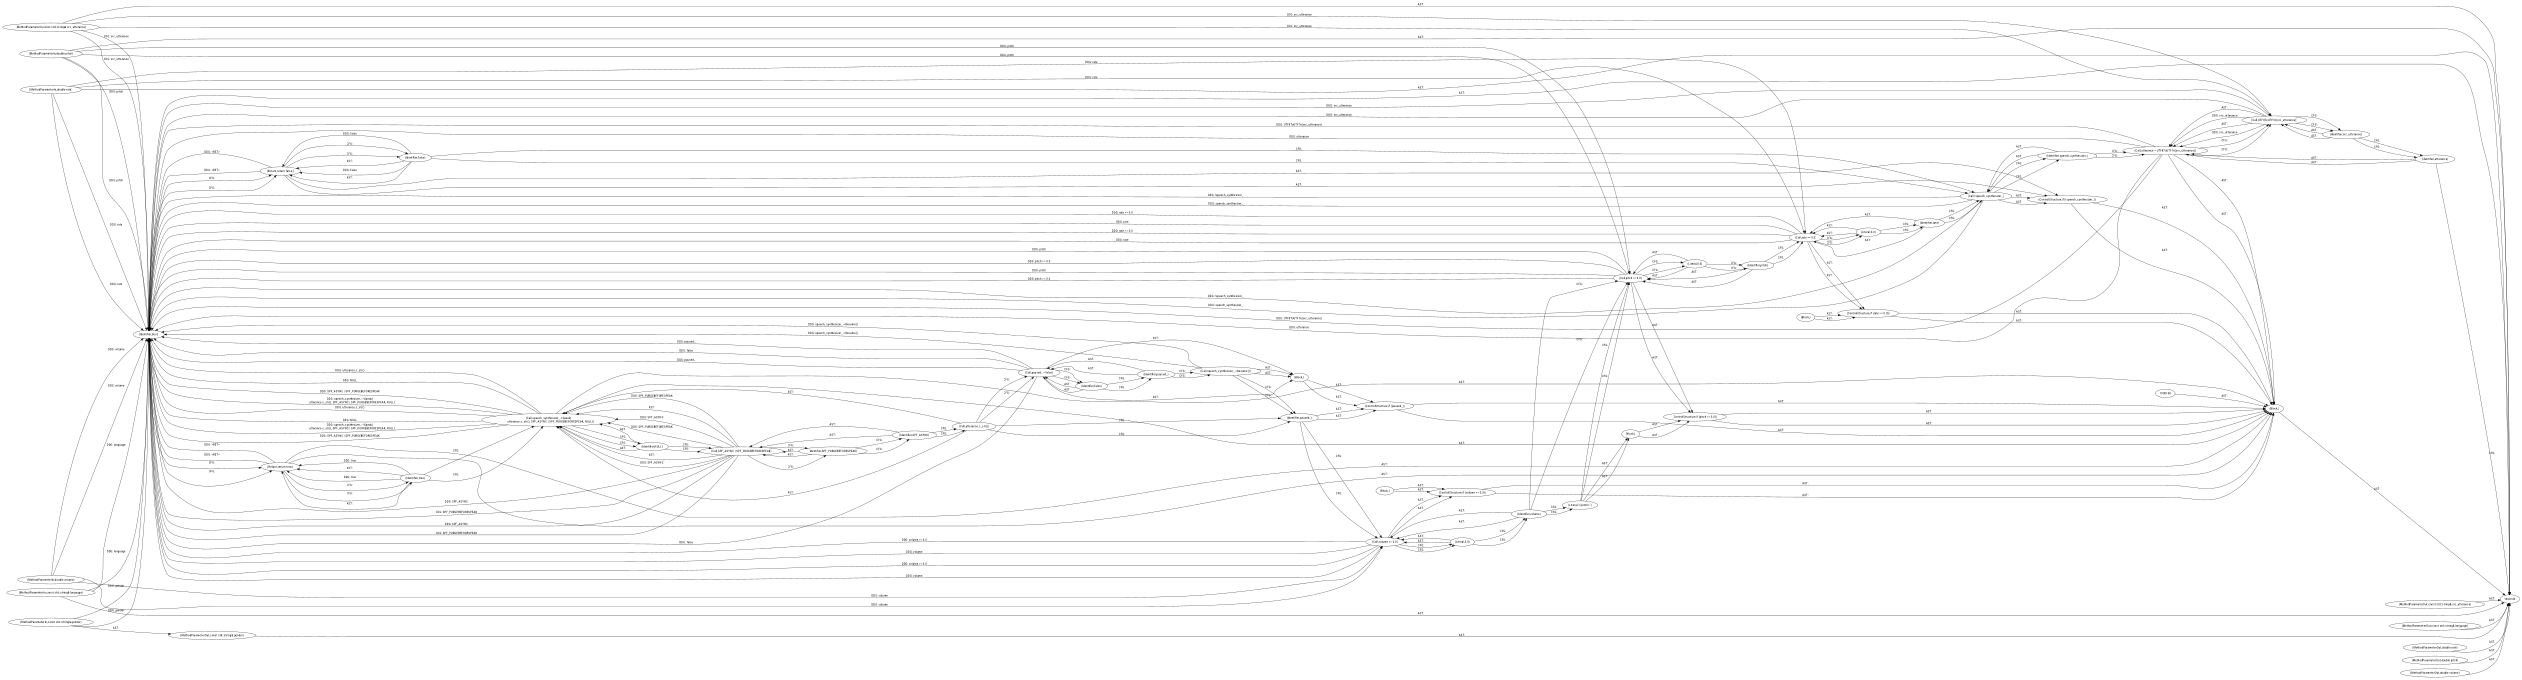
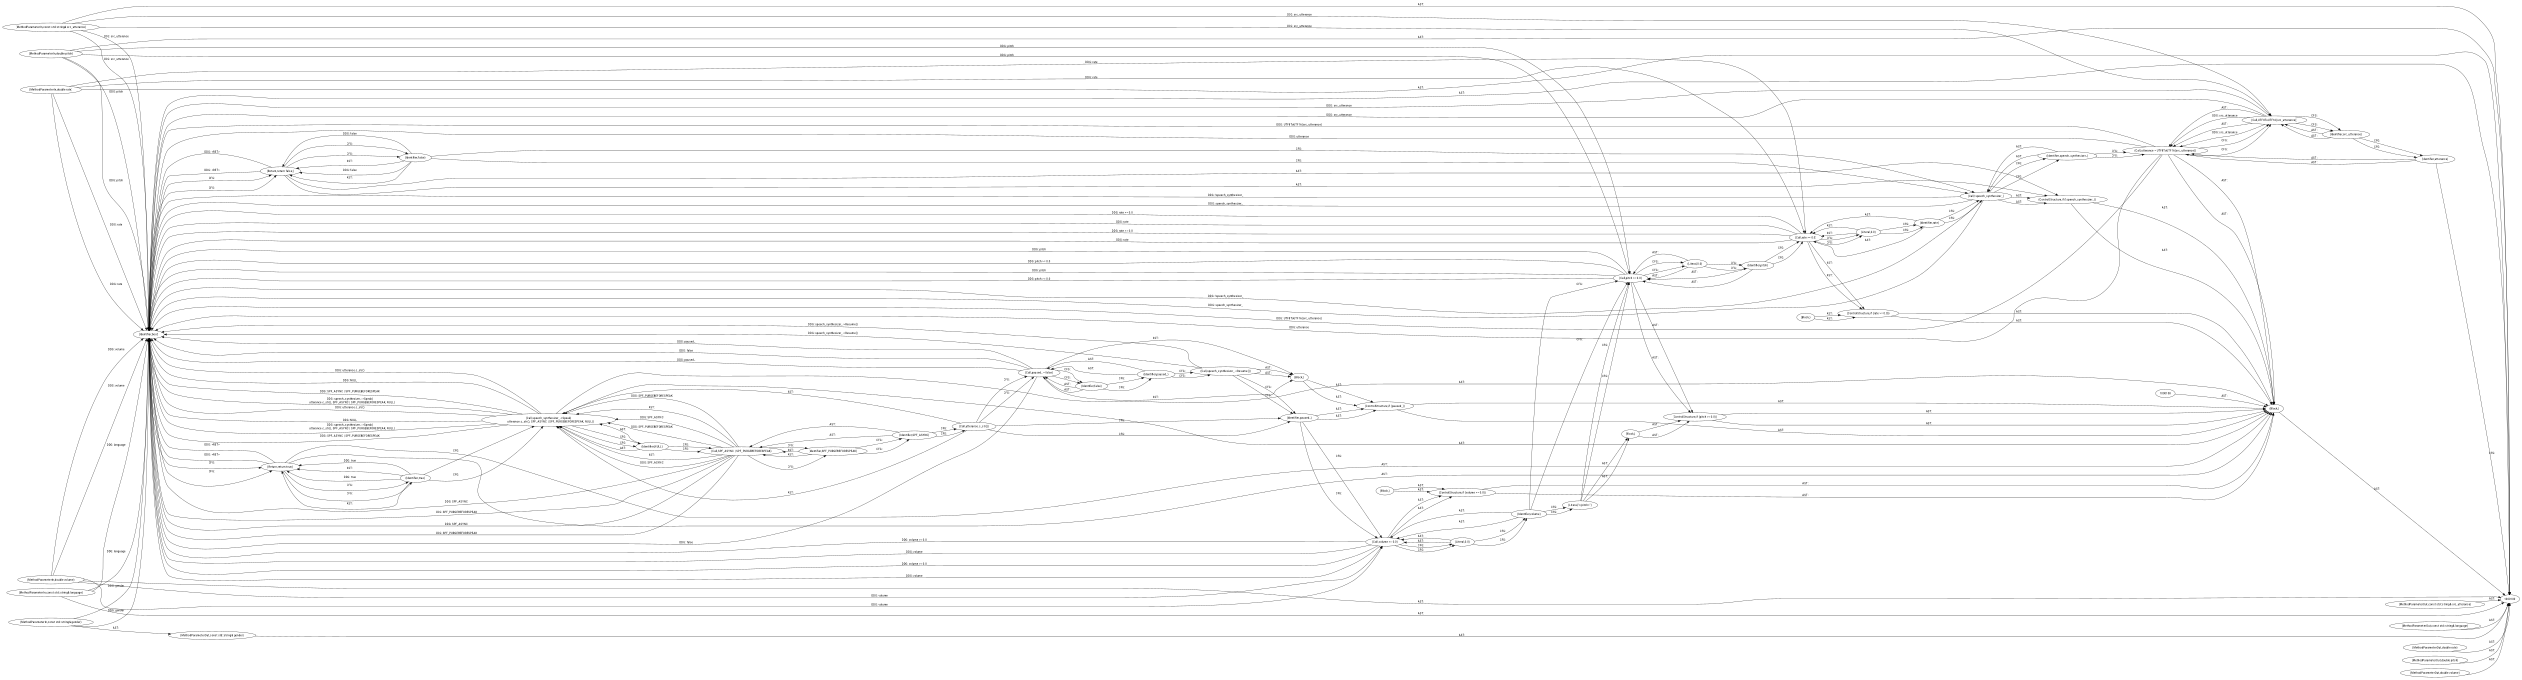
edge "(MethodParameterIn,double volume)" -> "1000100": added, label "AST:"
